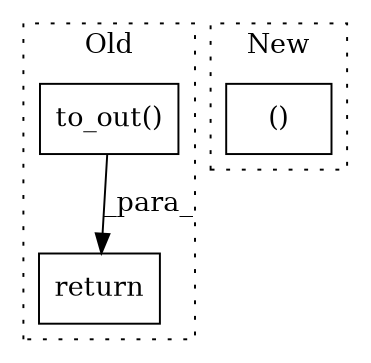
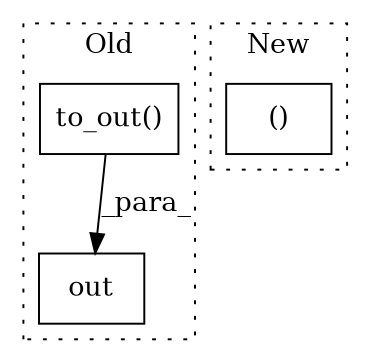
node "return": label "return" -> "out"
